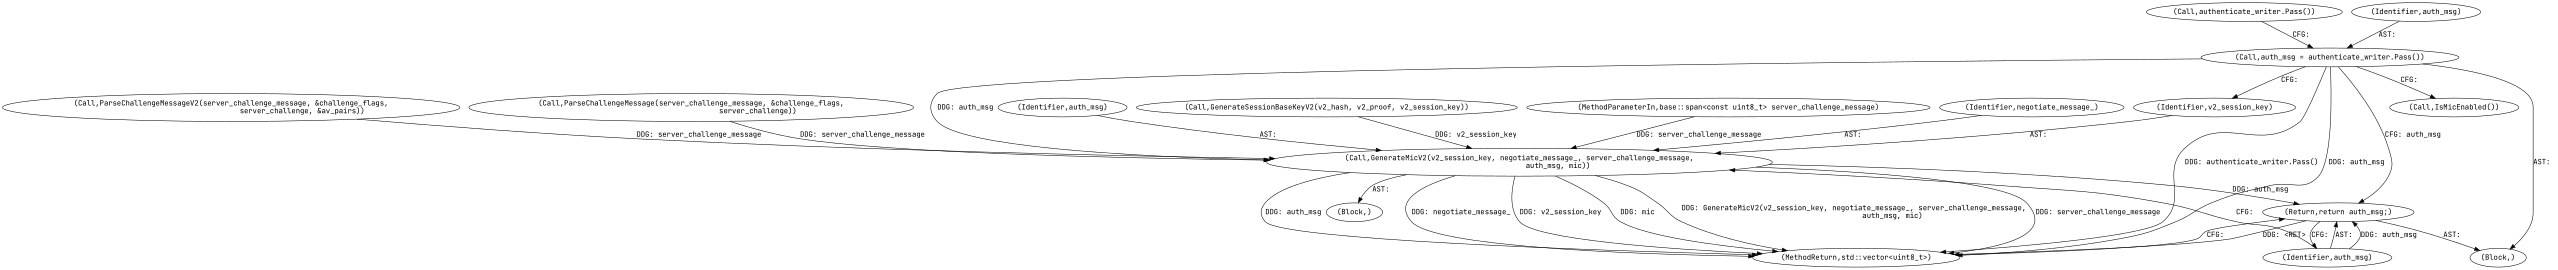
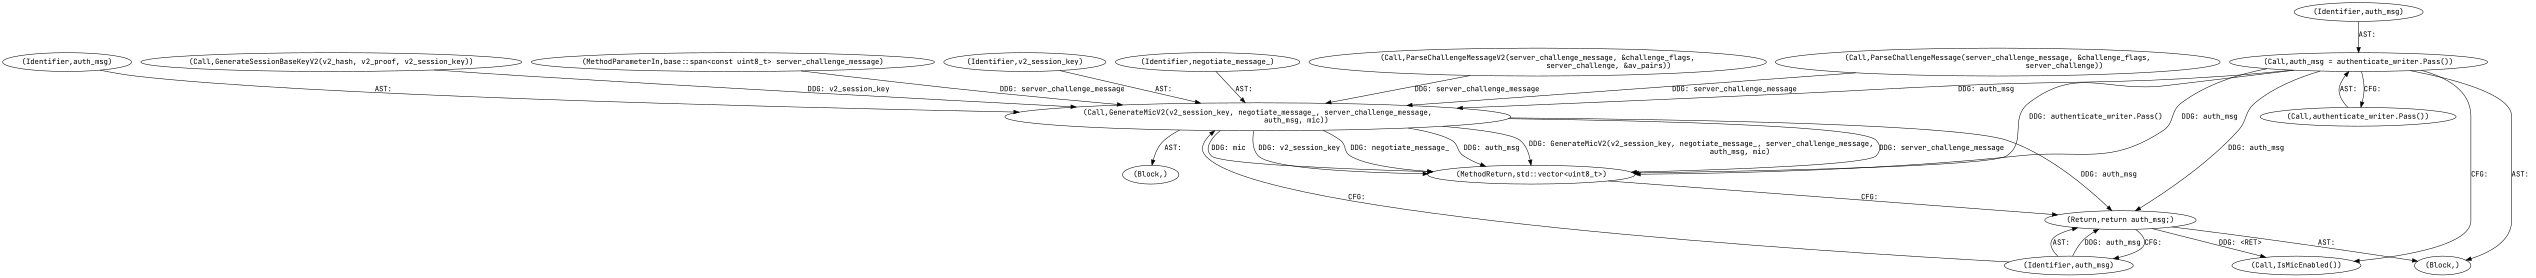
edge "(Call,authenticate_writer.Pass())" -> "(Call,auth_msg = authenticate_writer.Pass())": label "CFG: " -> "AST: "
edge "(Call,auth_msg = authenticate_writer.Pass())" -> "(Identifier,v2_session_key)": now "(Call,auth_msg = authenticate_writer.Pass())" -> "(Call,authenticate_writer.Pass())"
edge "(Call,auth_msg = authenticate_writer.Pass())" -> "(Return,return auth_msg;)": label "CFG: auth_msg" -> "DDG: auth_msg"
edge "(Return,return auth_msg;)" -> "(MethodReturn,std::vector<uint8_t>)": now "(Return,return auth_msg;)" -> "(Call,IsMicEnabled())"
